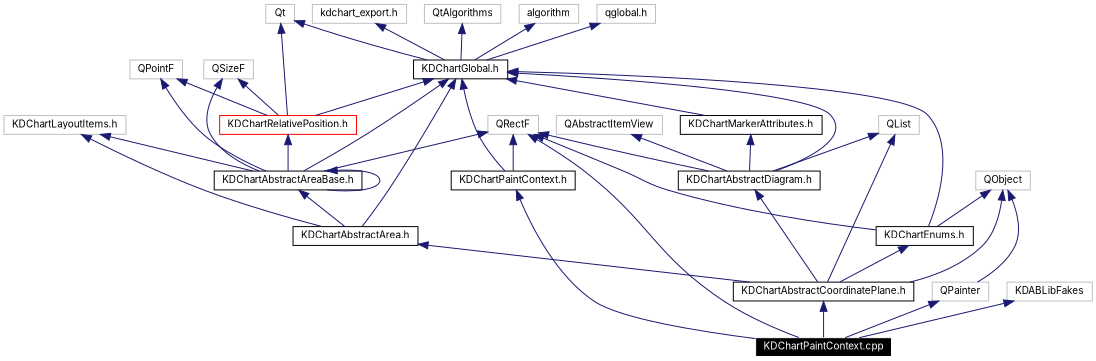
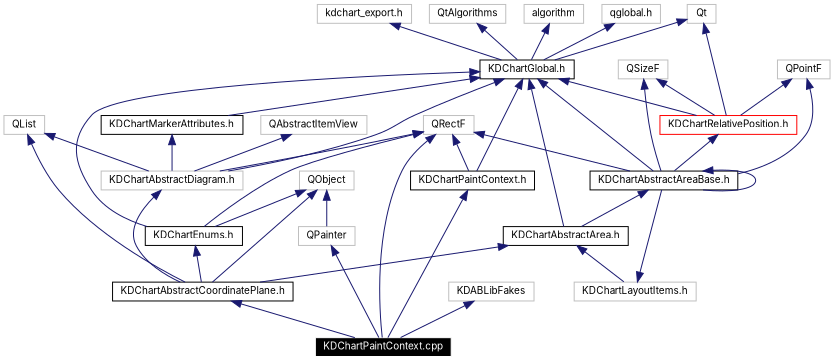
node "KDChartAbstractDiagram.h": color black -> grey75
edge "KDChartAbstractArea.h" -> "KDChartLayoutItems.h": reversed
